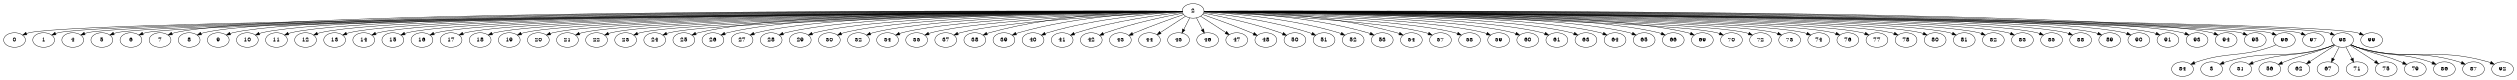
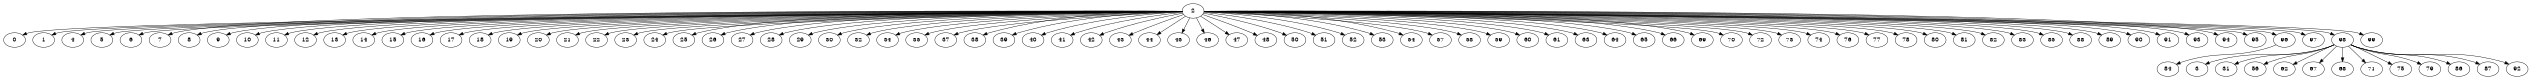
node "68": added
